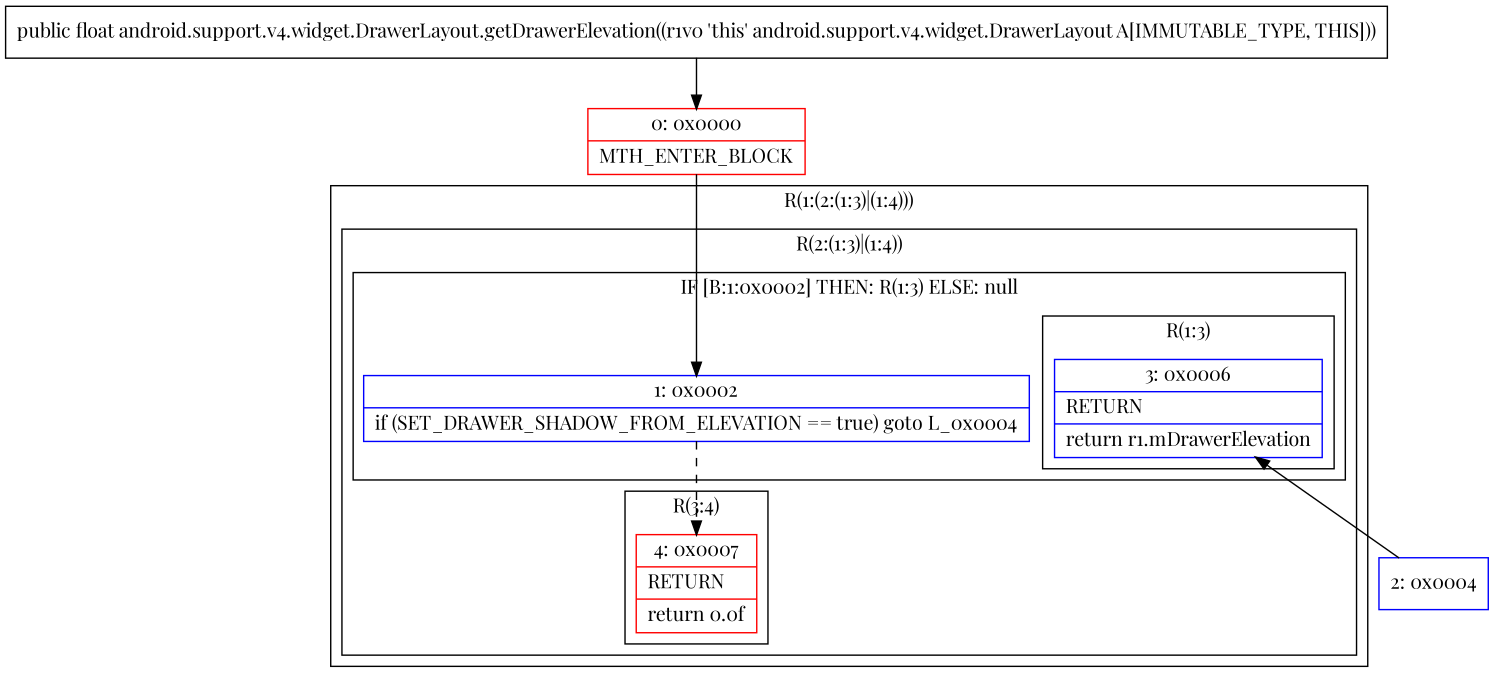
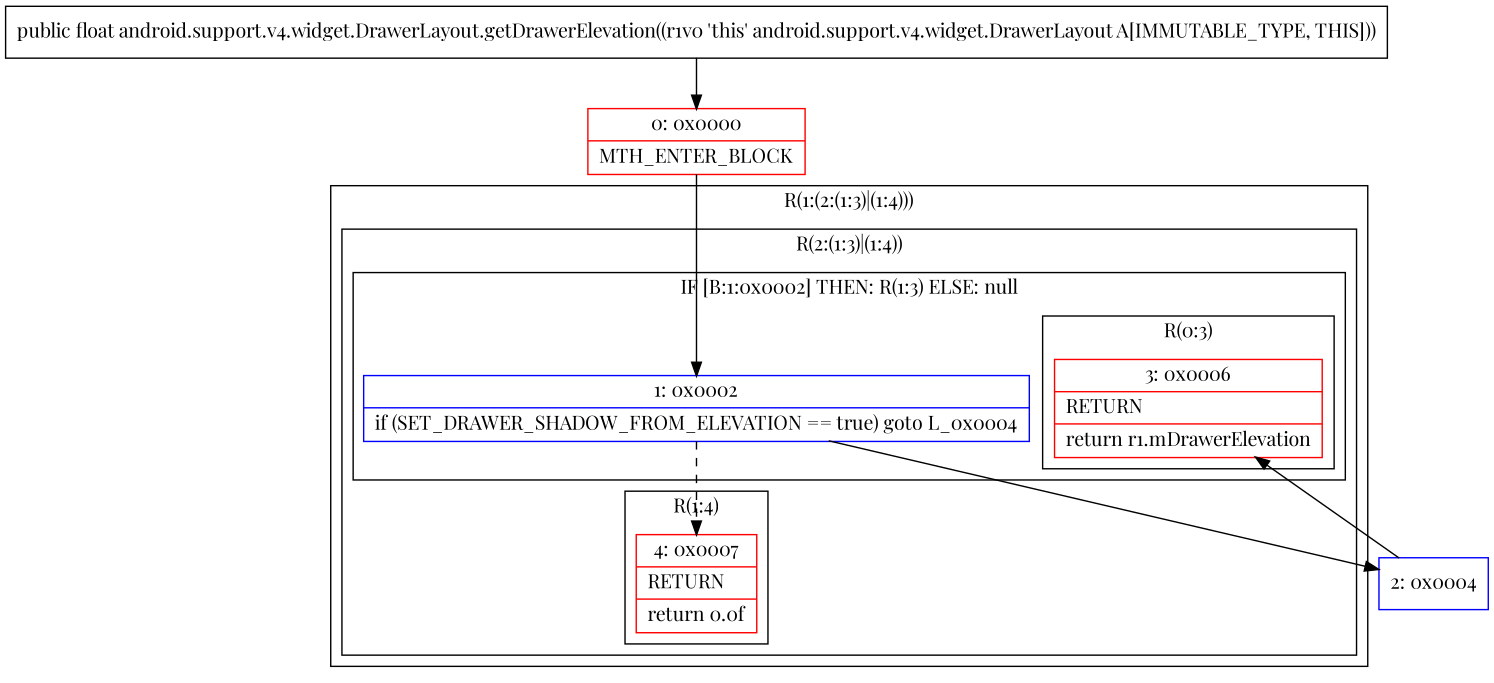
cluster "R(1:3)": label "R(1:3)" -> "R(0:3)"
node "3: 0x0006": color blue -> red
edge "1: 0x0002" -> "2: 0x0004": added
cluster "R(3:4)": label "R(3:4)" -> "R(1:4)"
